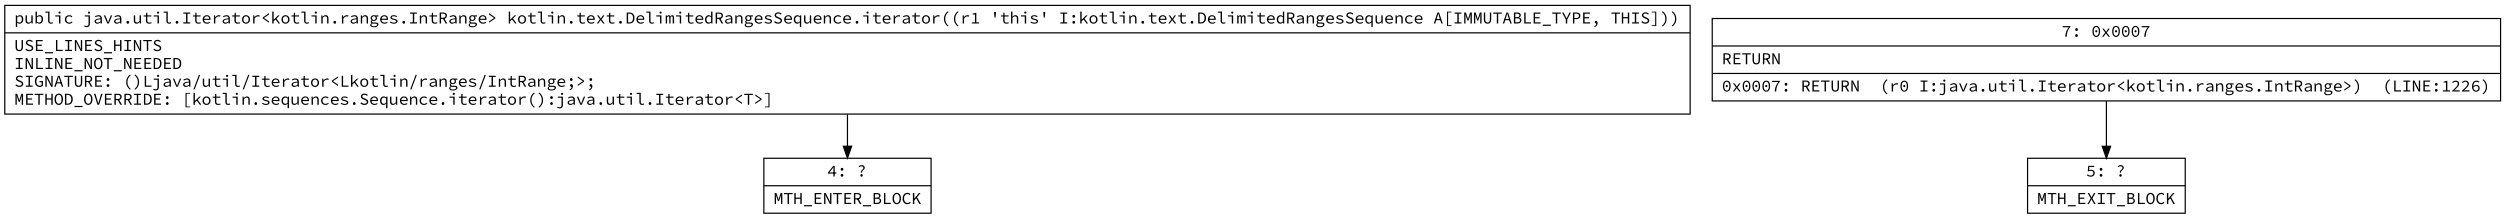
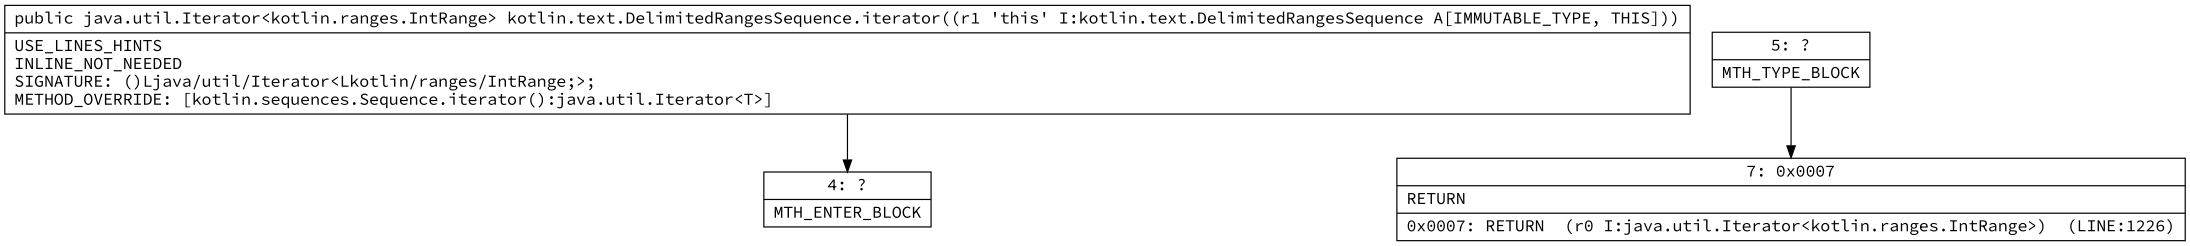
edge "7: 0x0007" -> "5: ?": reversed
node "5: ?": text "MTH_EXIT_BLOCK" -> "MTH_TYPE_BLOCK"
